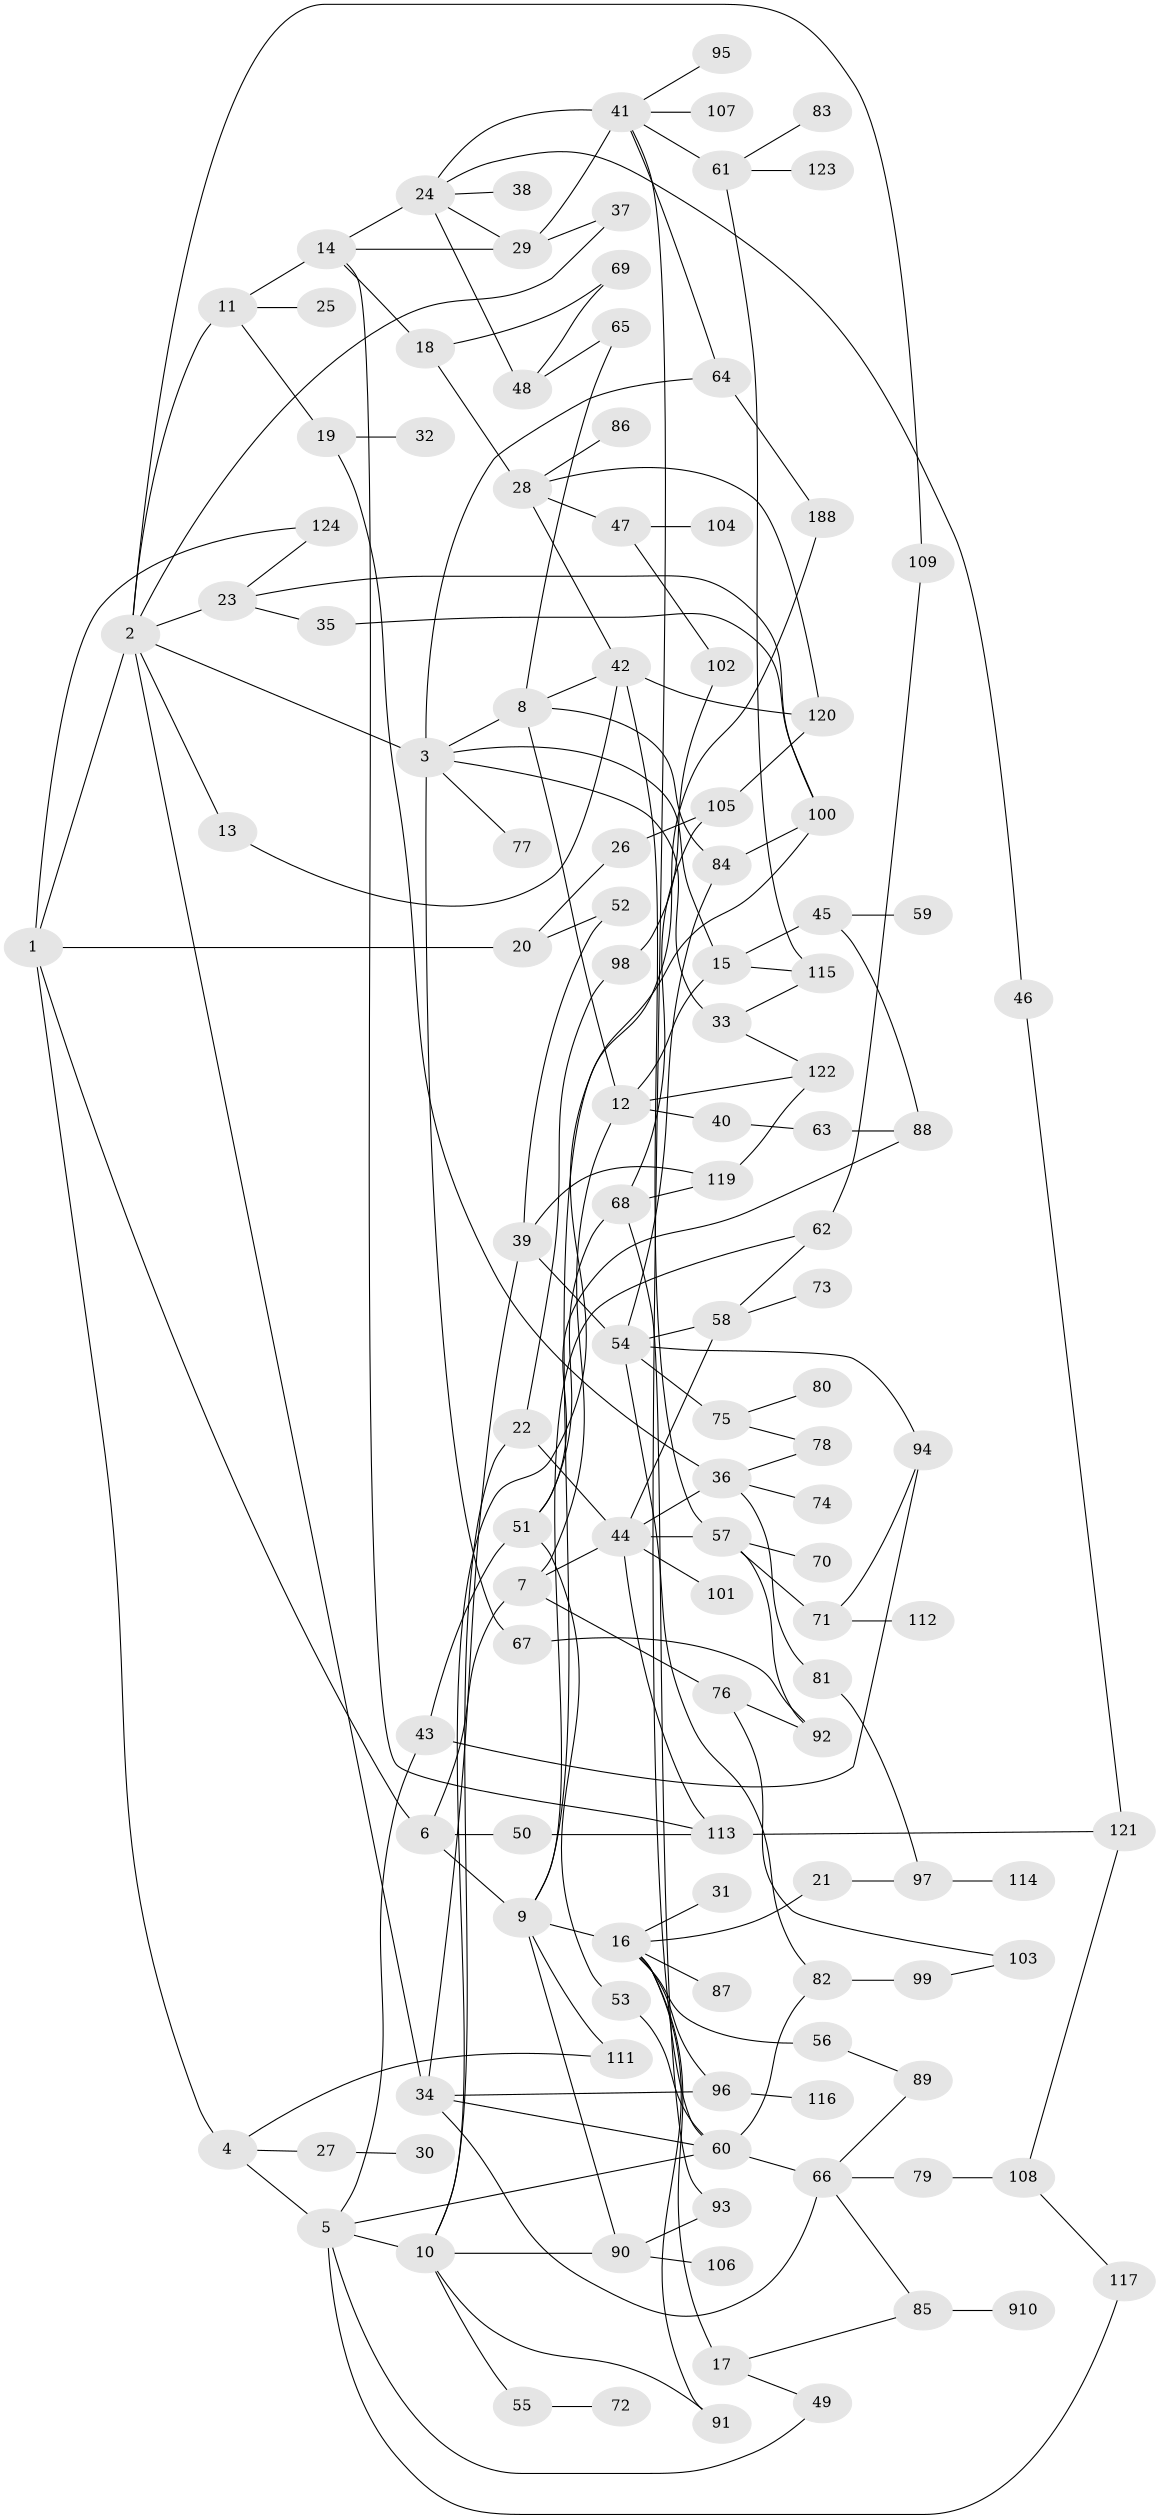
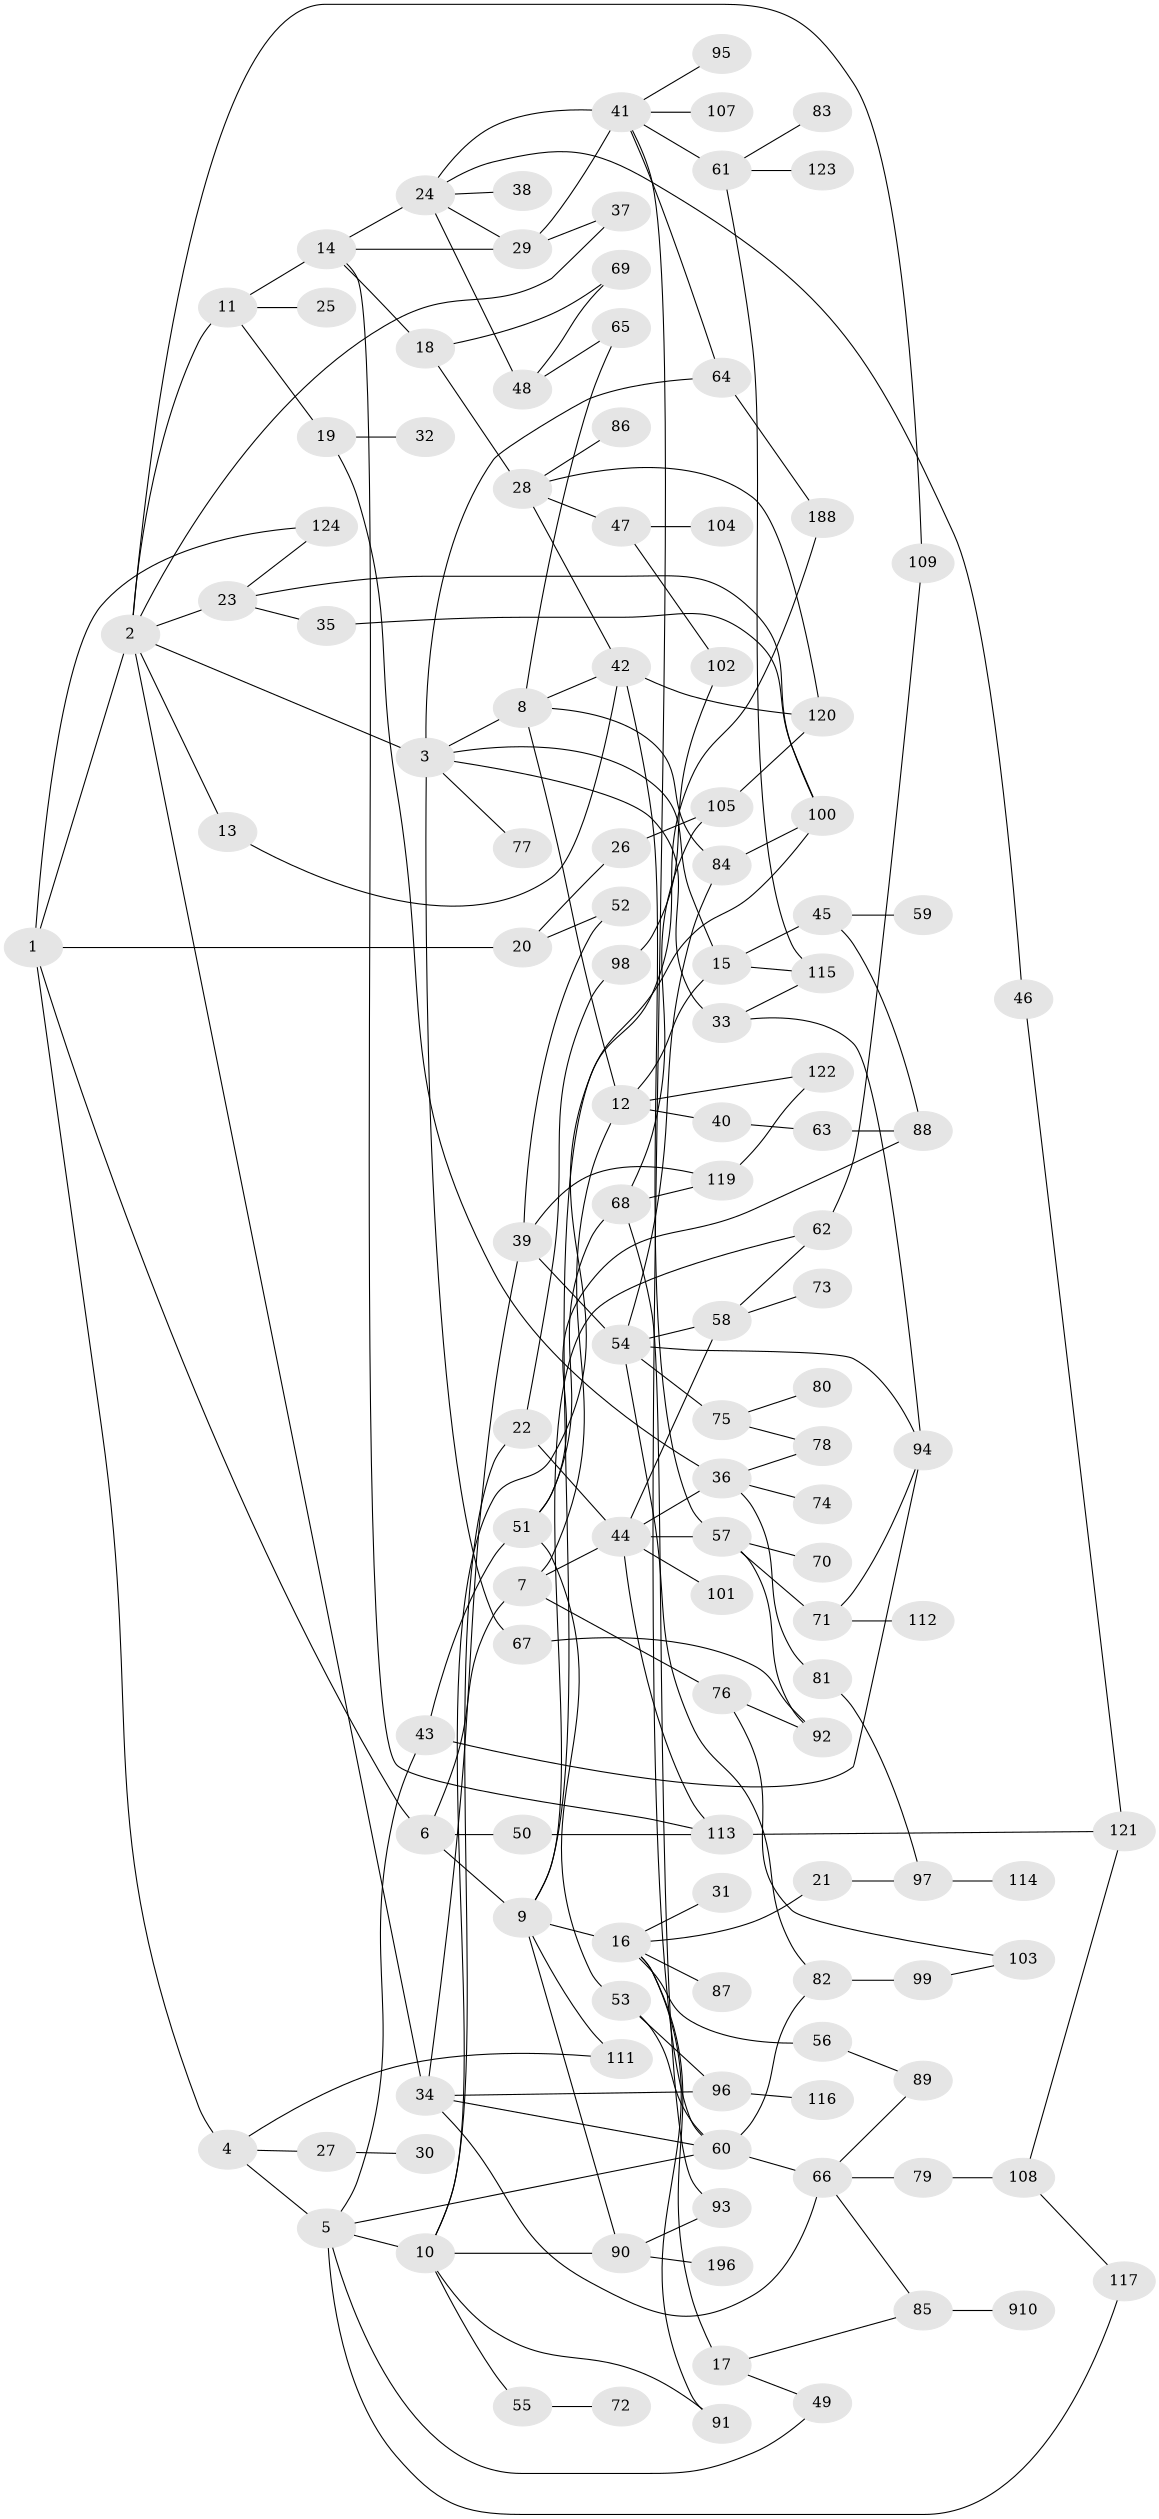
edge "33" -- "122": now "33" -- "94"
edge "16" -- "96": now "53" -- "96"
node "106": label "106" -> "196"
